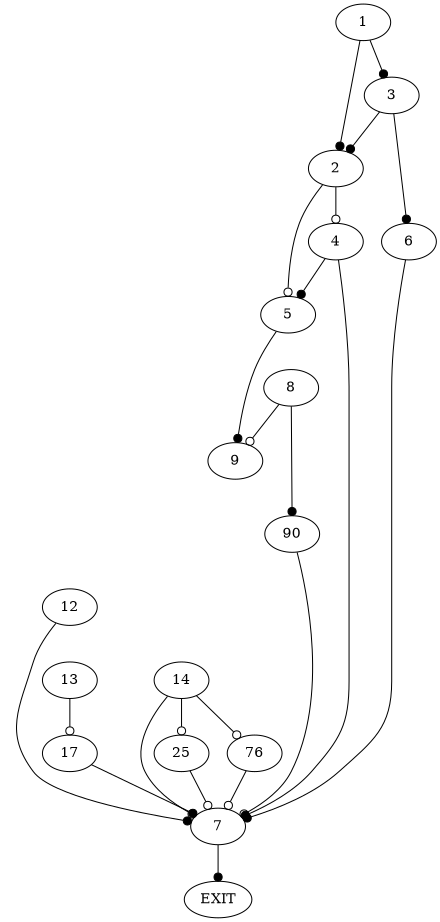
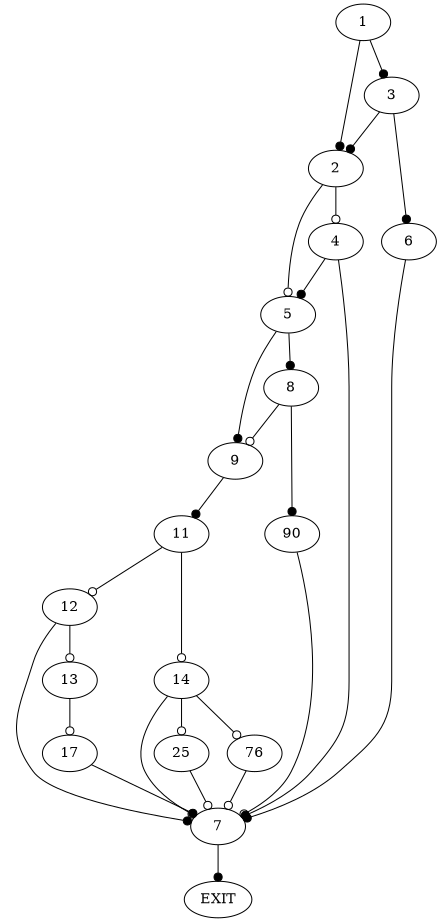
edge "5" -> "8": added
node "11": added
edge "12" -> "13": added
